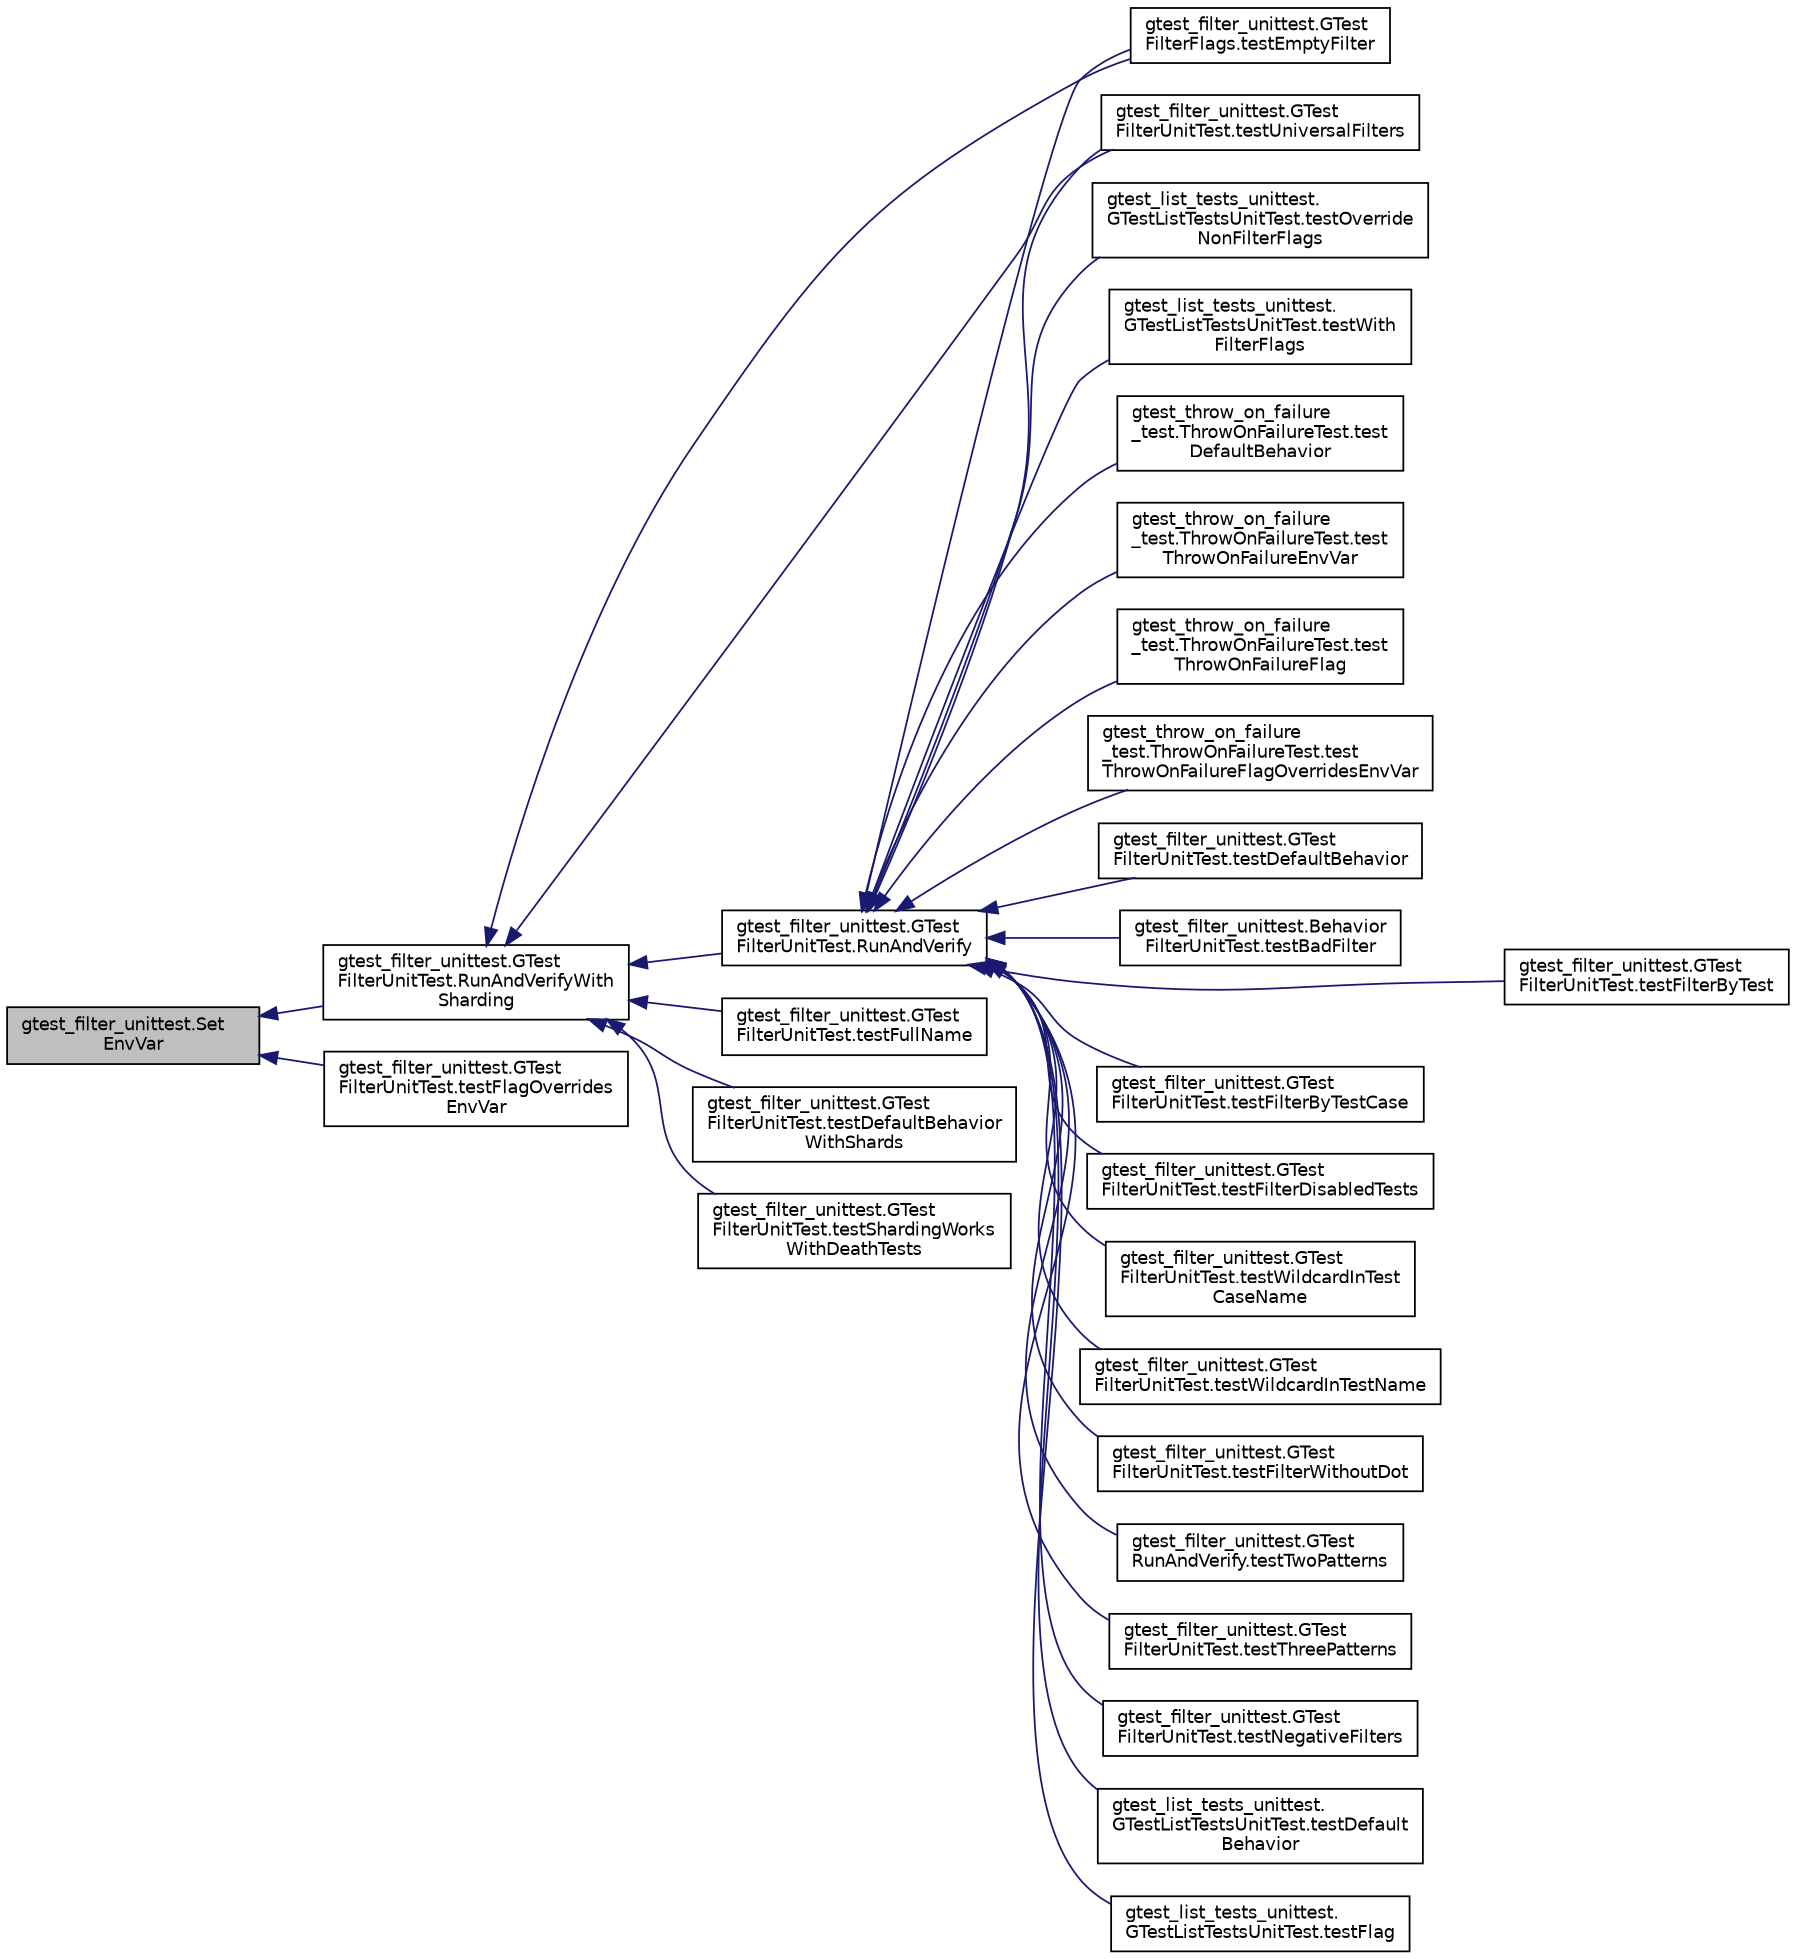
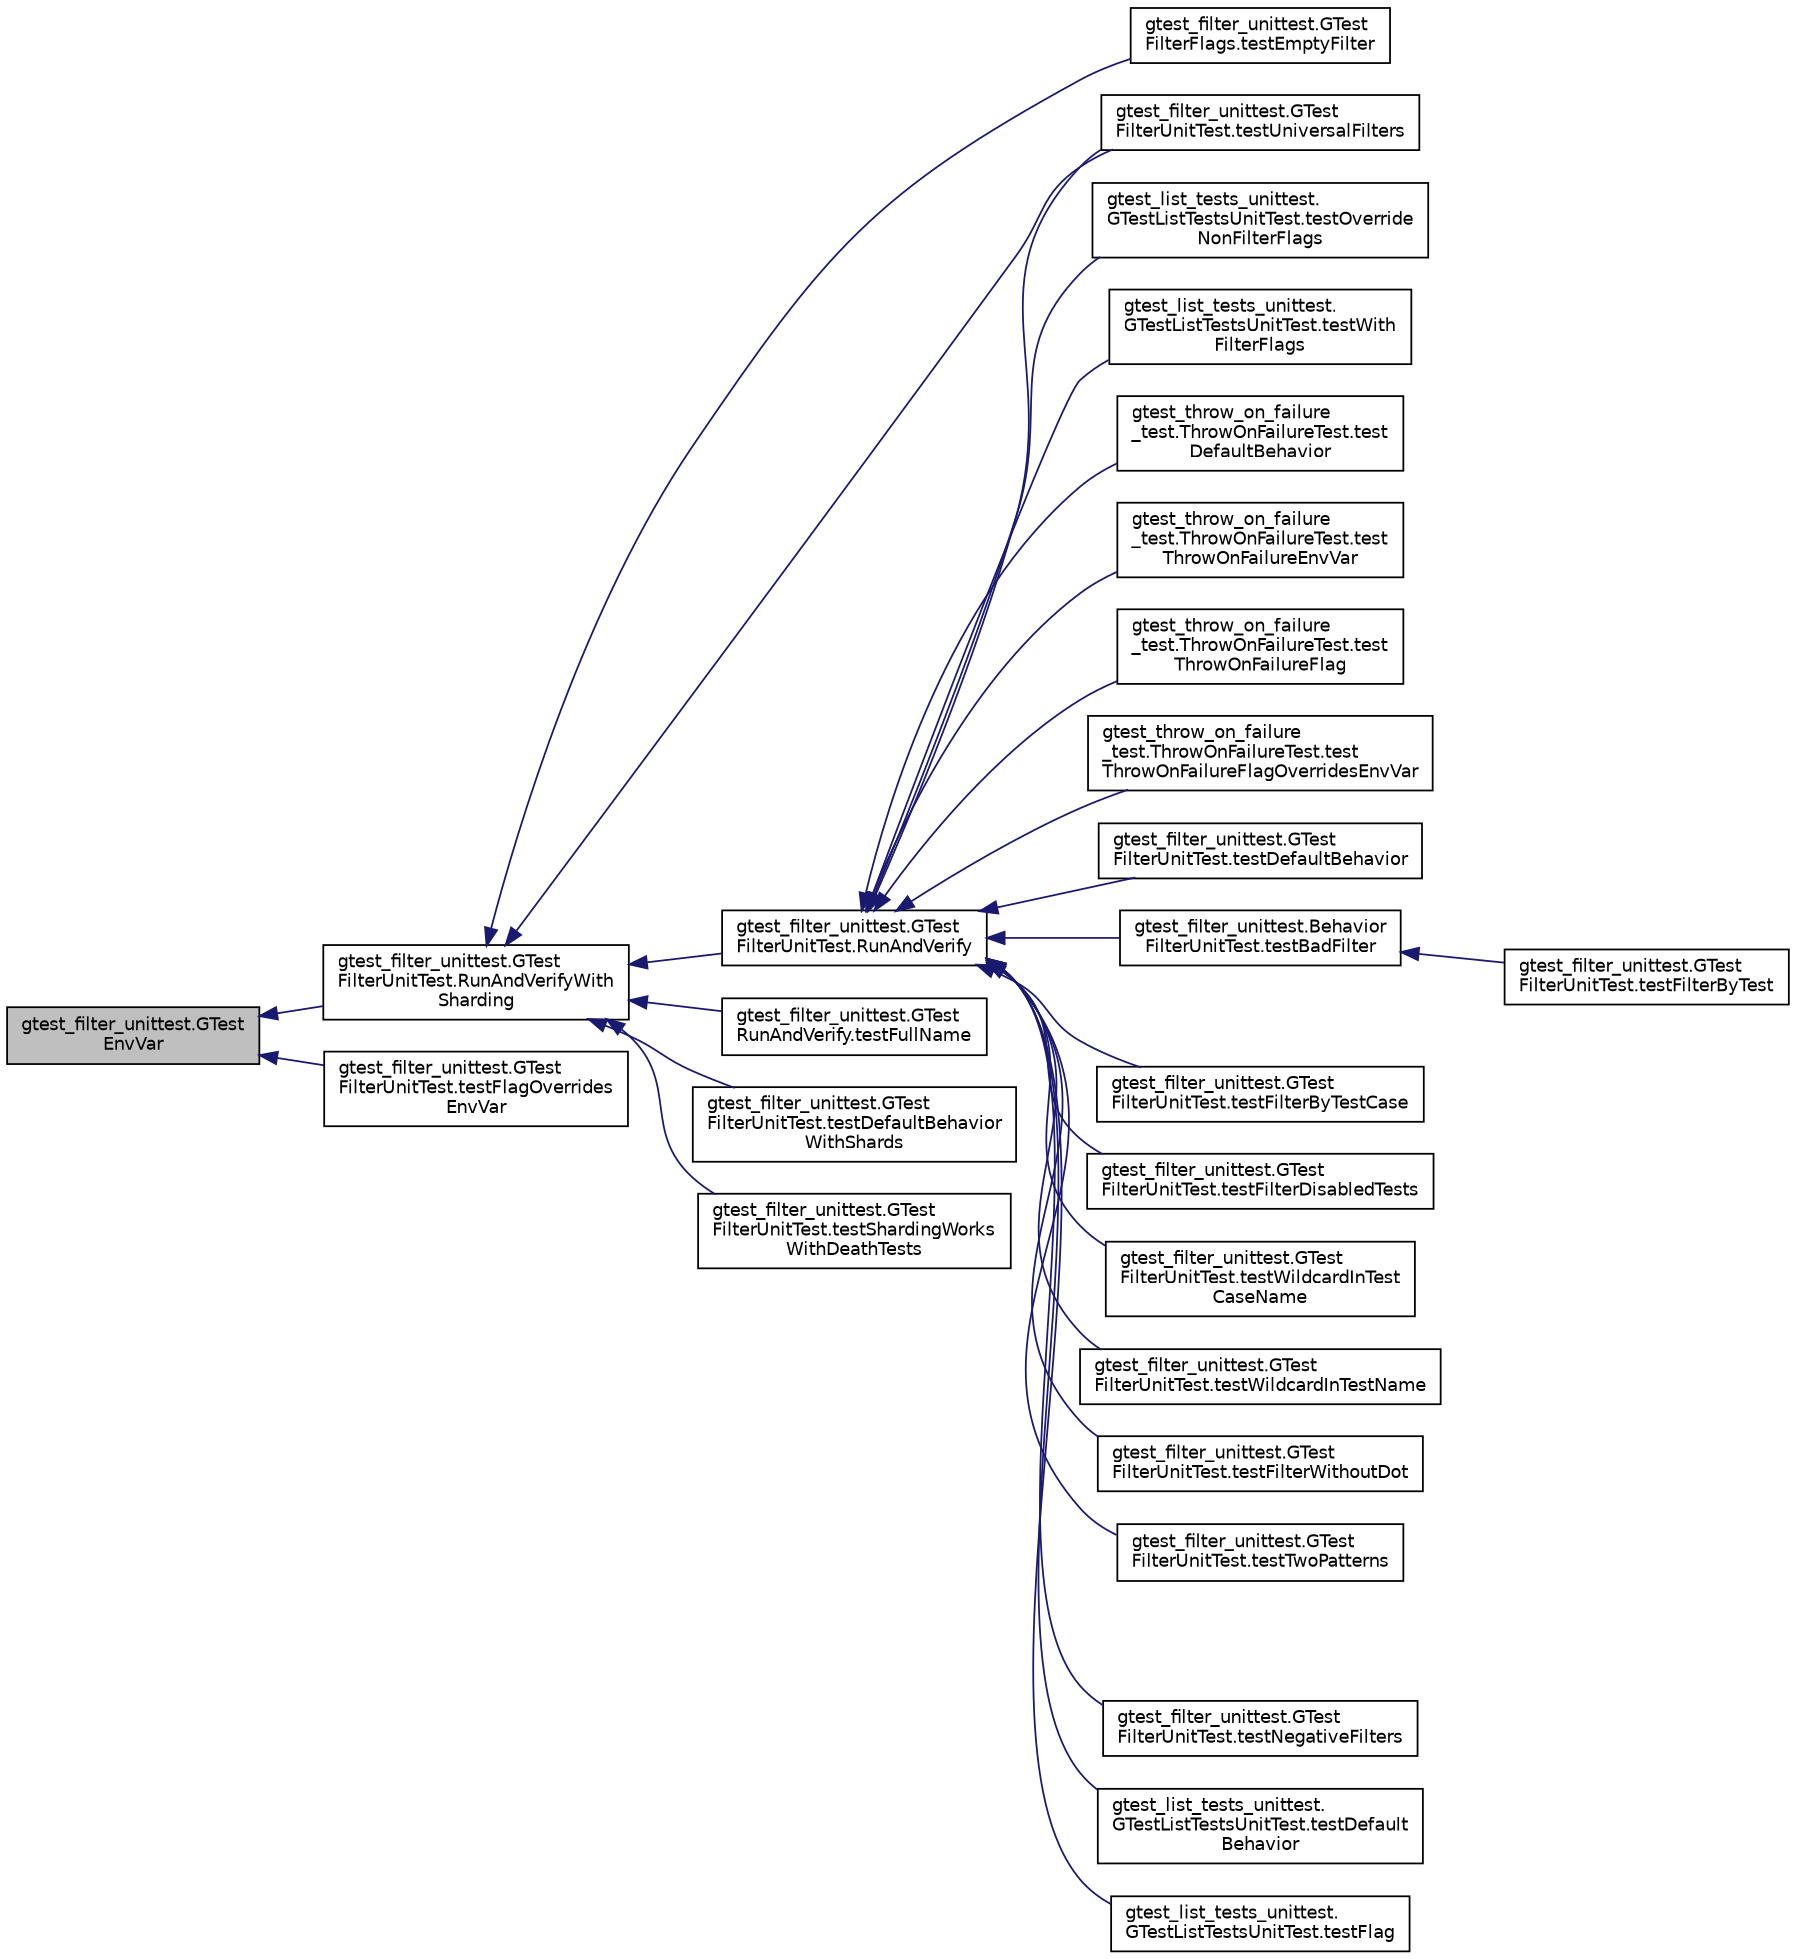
edge "gtest_filter_unittest.GTest FilterFlags.testEmptyFilter" -> "gtest_filter_unittest.GTest FilterUnitTest.RunAndVerify": removed
edge "gtest_filter_unittest.GTest FilterUnitTest.testFilterByTest" -> "gtest_filter_unittest.GTest FilterUnitTest.RunAndVerify": now "gtest_filter_unittest.GTest FilterUnitTest.testFilterByTest" -> "gtest_filter_unittest.Behavior FilterUnitTest.testBadFilter"
node "gtest_filter_unittest.GTest FilterUnitTest.testFullName": label "gtest_filter_unittest.GTest FilterUnitTest.testFullName" -> "gtest_filter_unittest.GTest RunAndVerify.testFullName"
node "gtest_filter_unittest.Set EnvVar": label "gtest_filter_unittest.Set EnvVar" -> "gtest_filter_unittest.GTest EnvVar"
node "gtest_filter_unittest.GTest RunAndVerify.testTwoPatterns": label "gtest_filter_unittest.GTest RunAndVerify.testTwoPatterns" -> "gtest_filter_unittest.GTest FilterUnitTest.testTwoPatterns"
node "gtest_filter_unittest.GTest FilterUnitTest.testThreePatterns": removed
